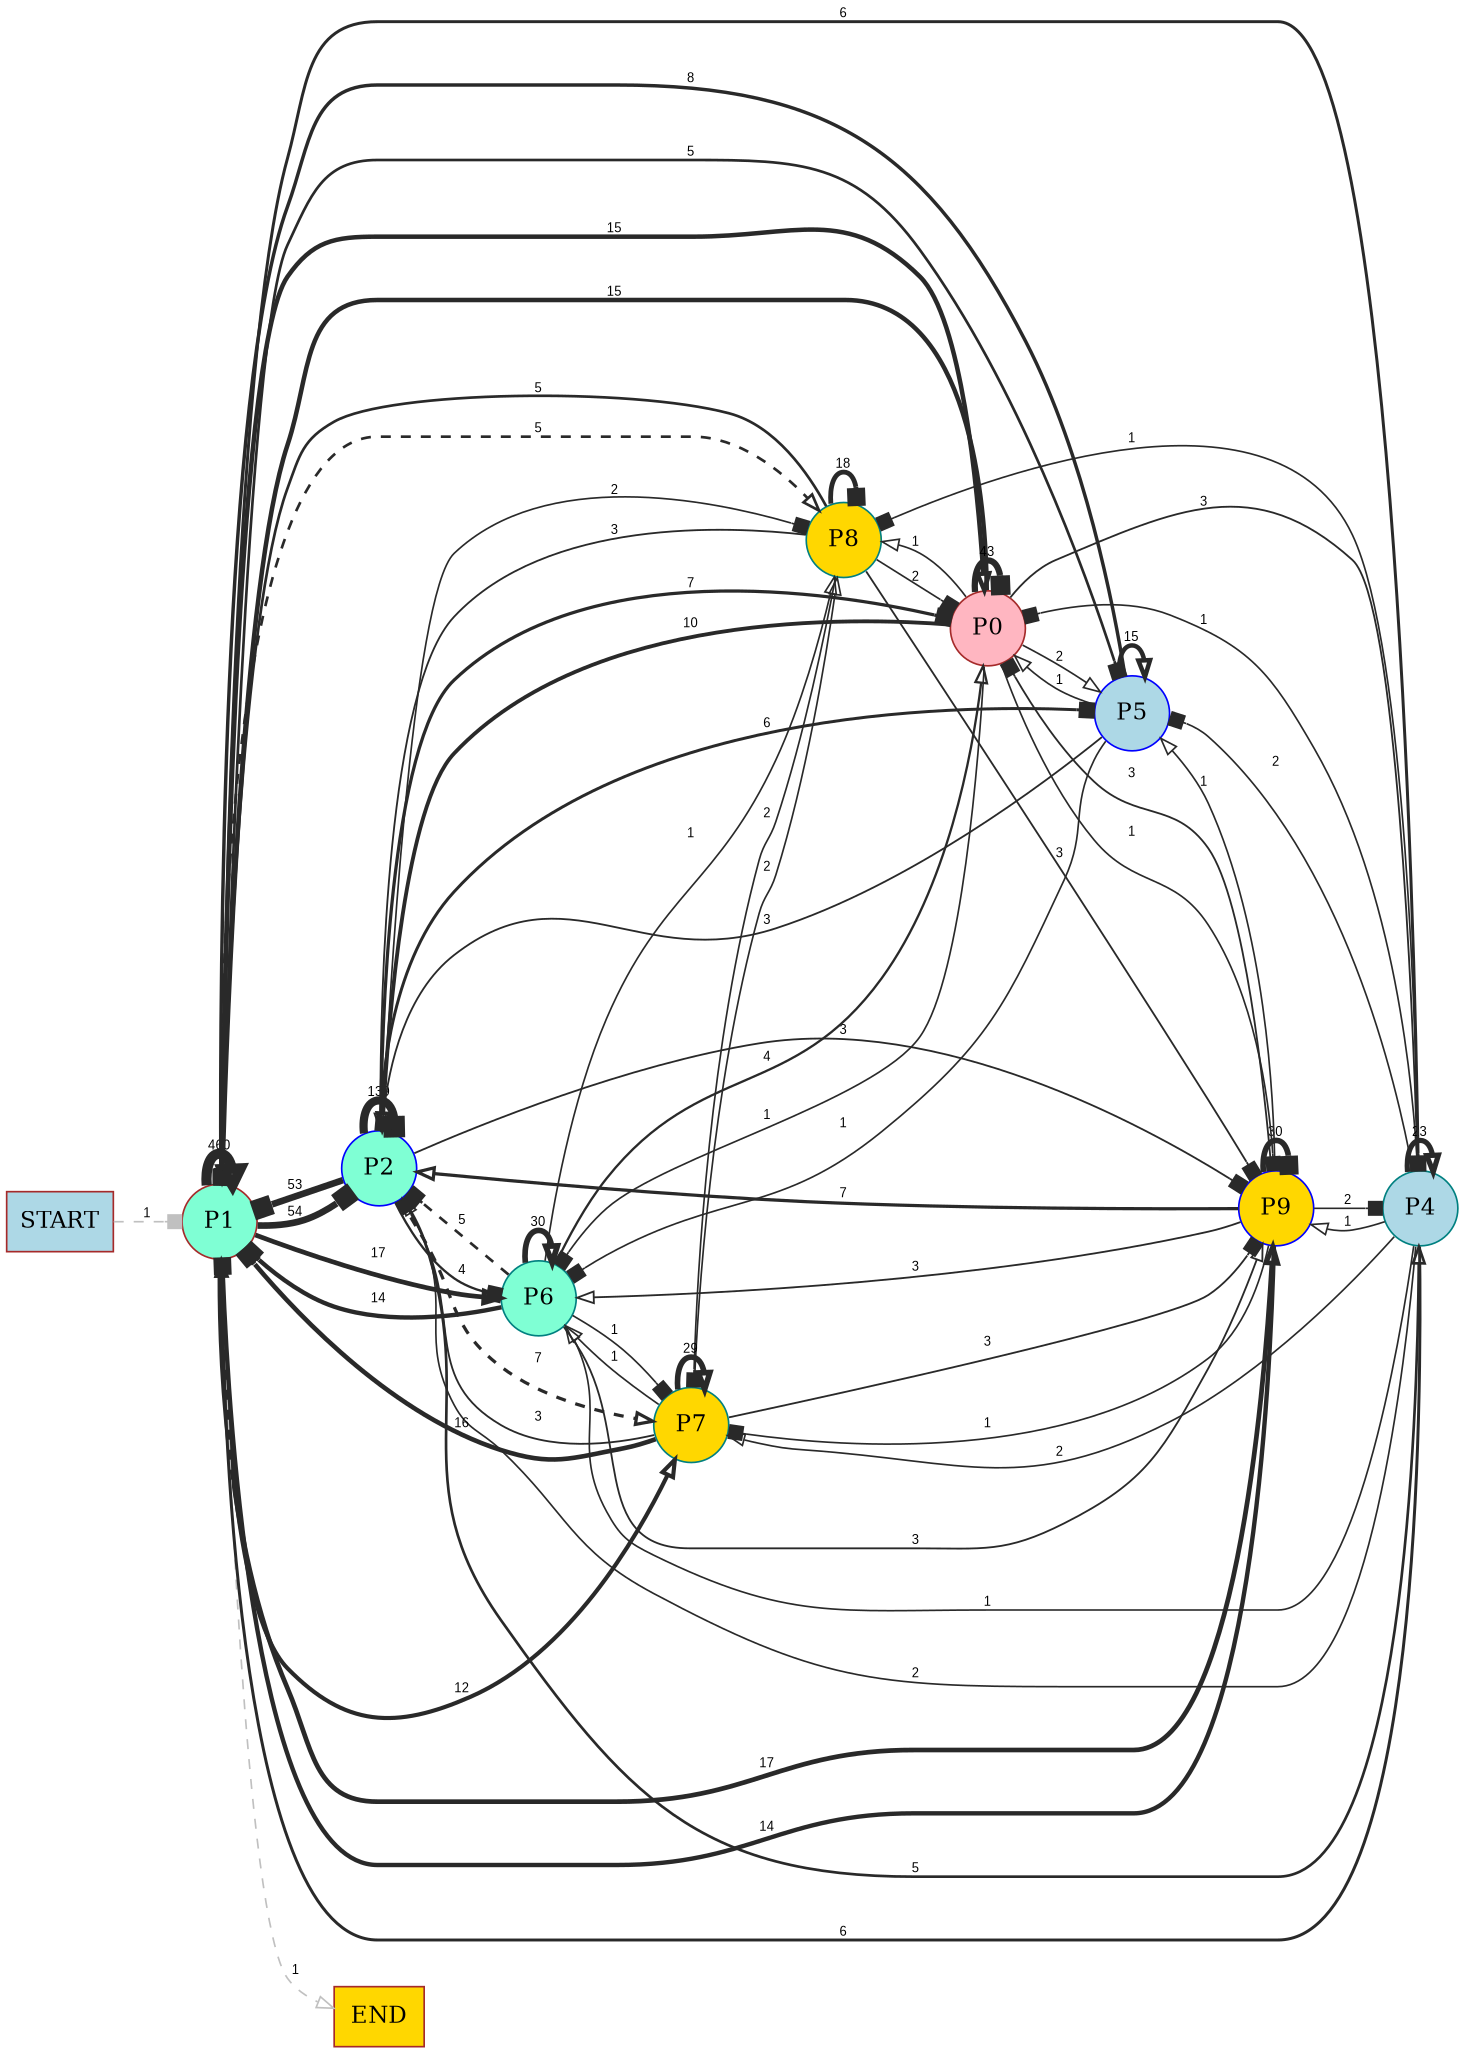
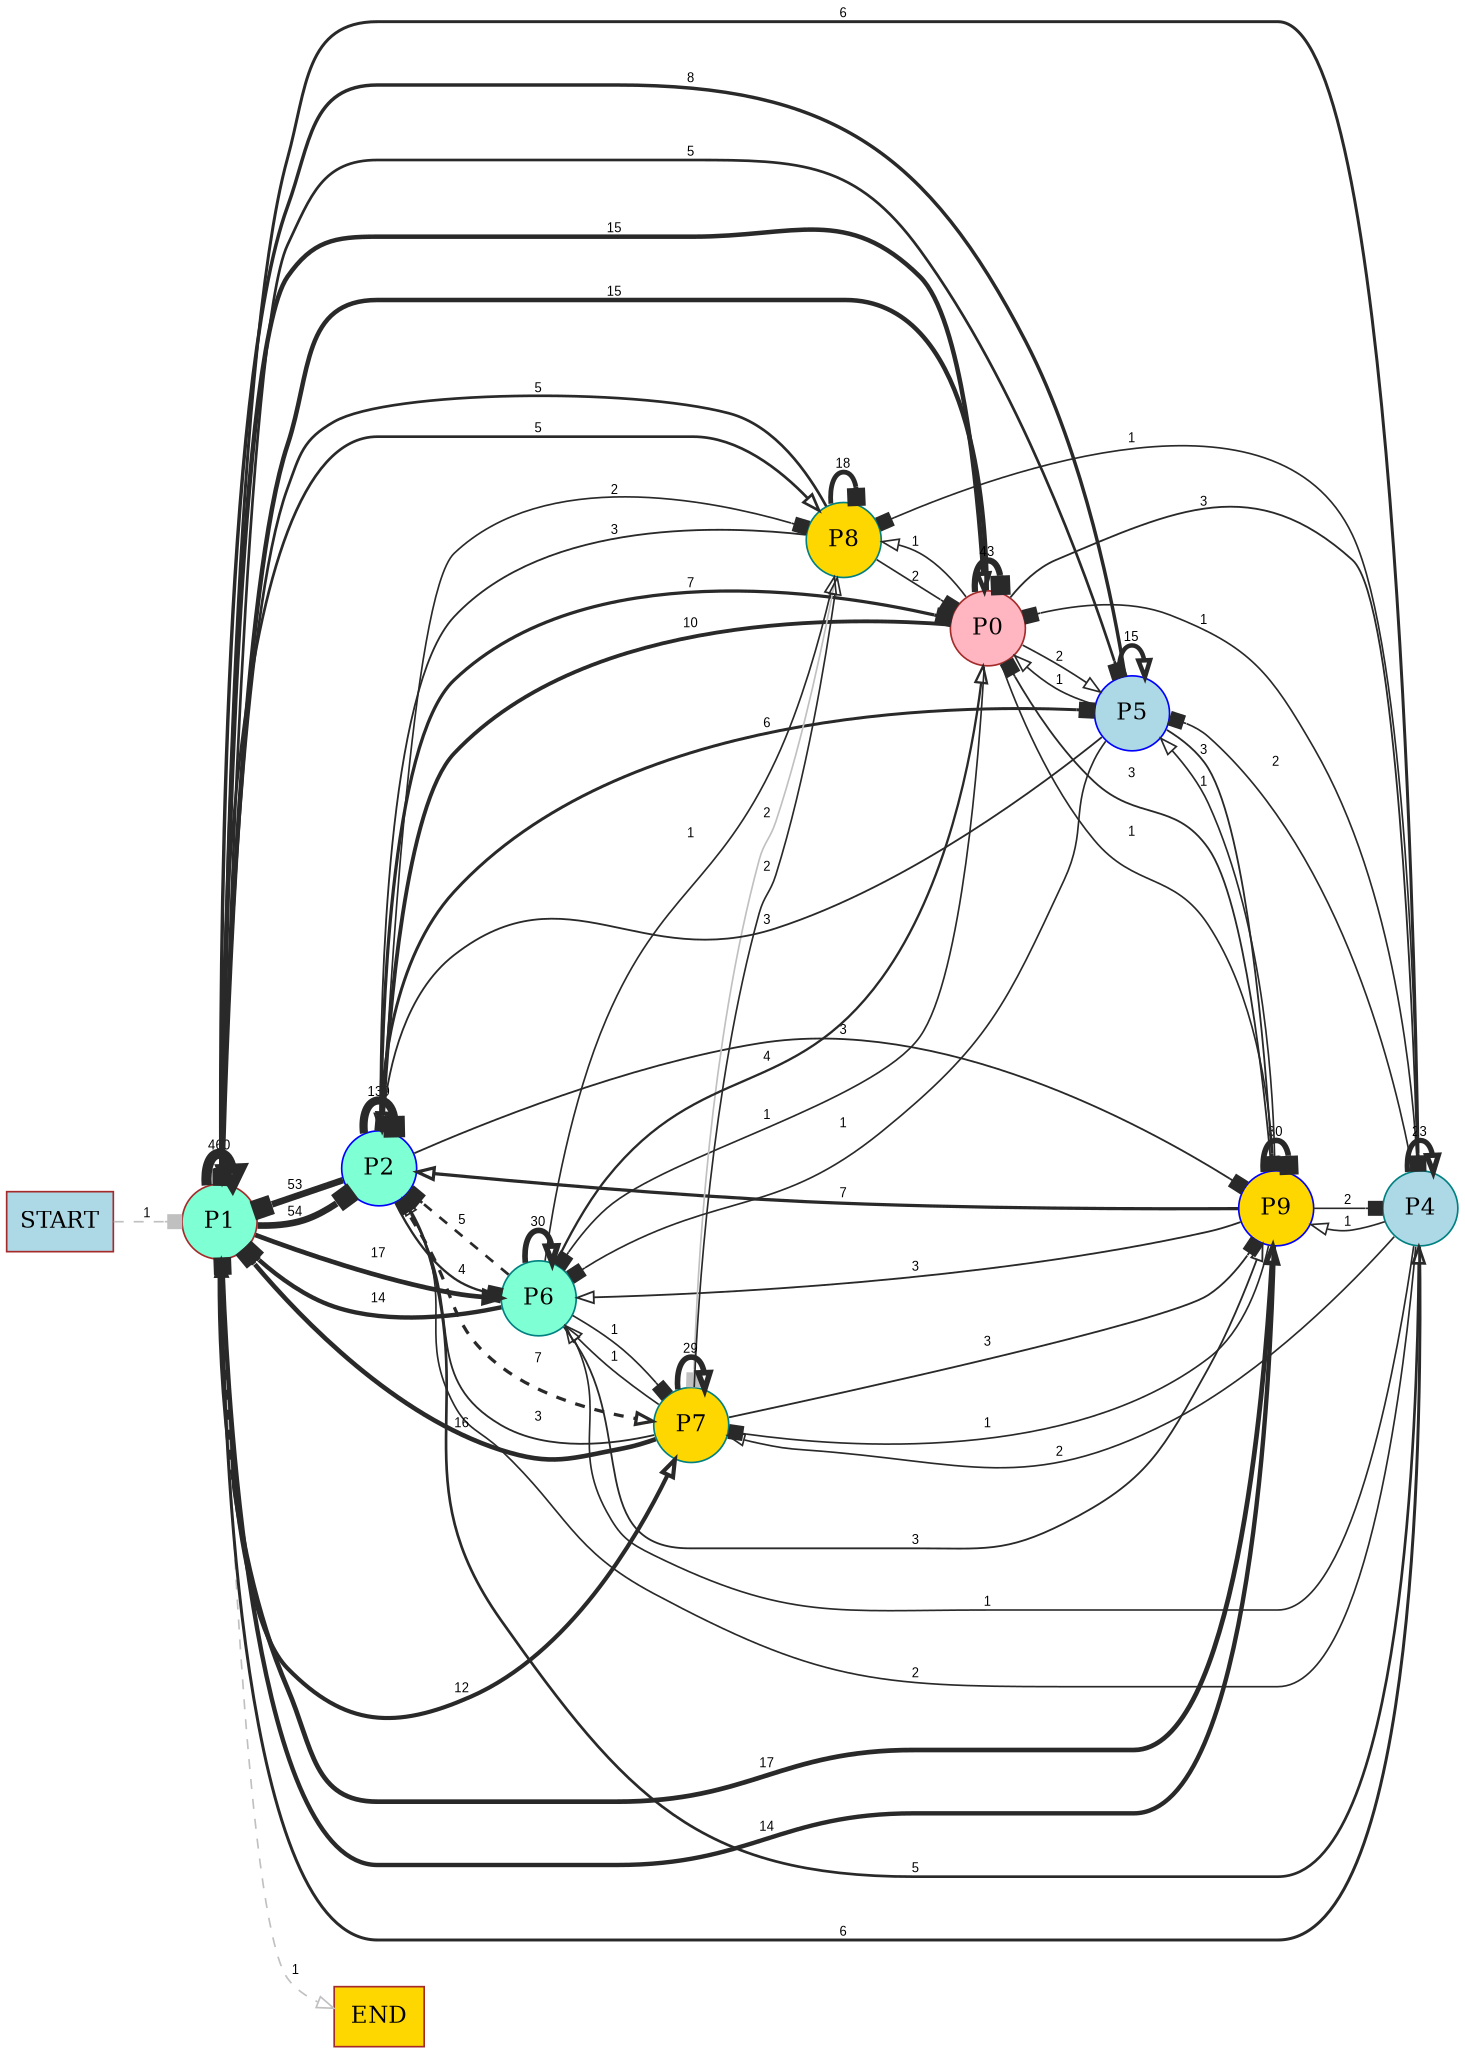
edge "P1" -> "P8": style dashed -> solid
edge "P8" -> "P9": now "P5" -> "P9"
edge "P8" -> "P7": color grey16 -> grey
